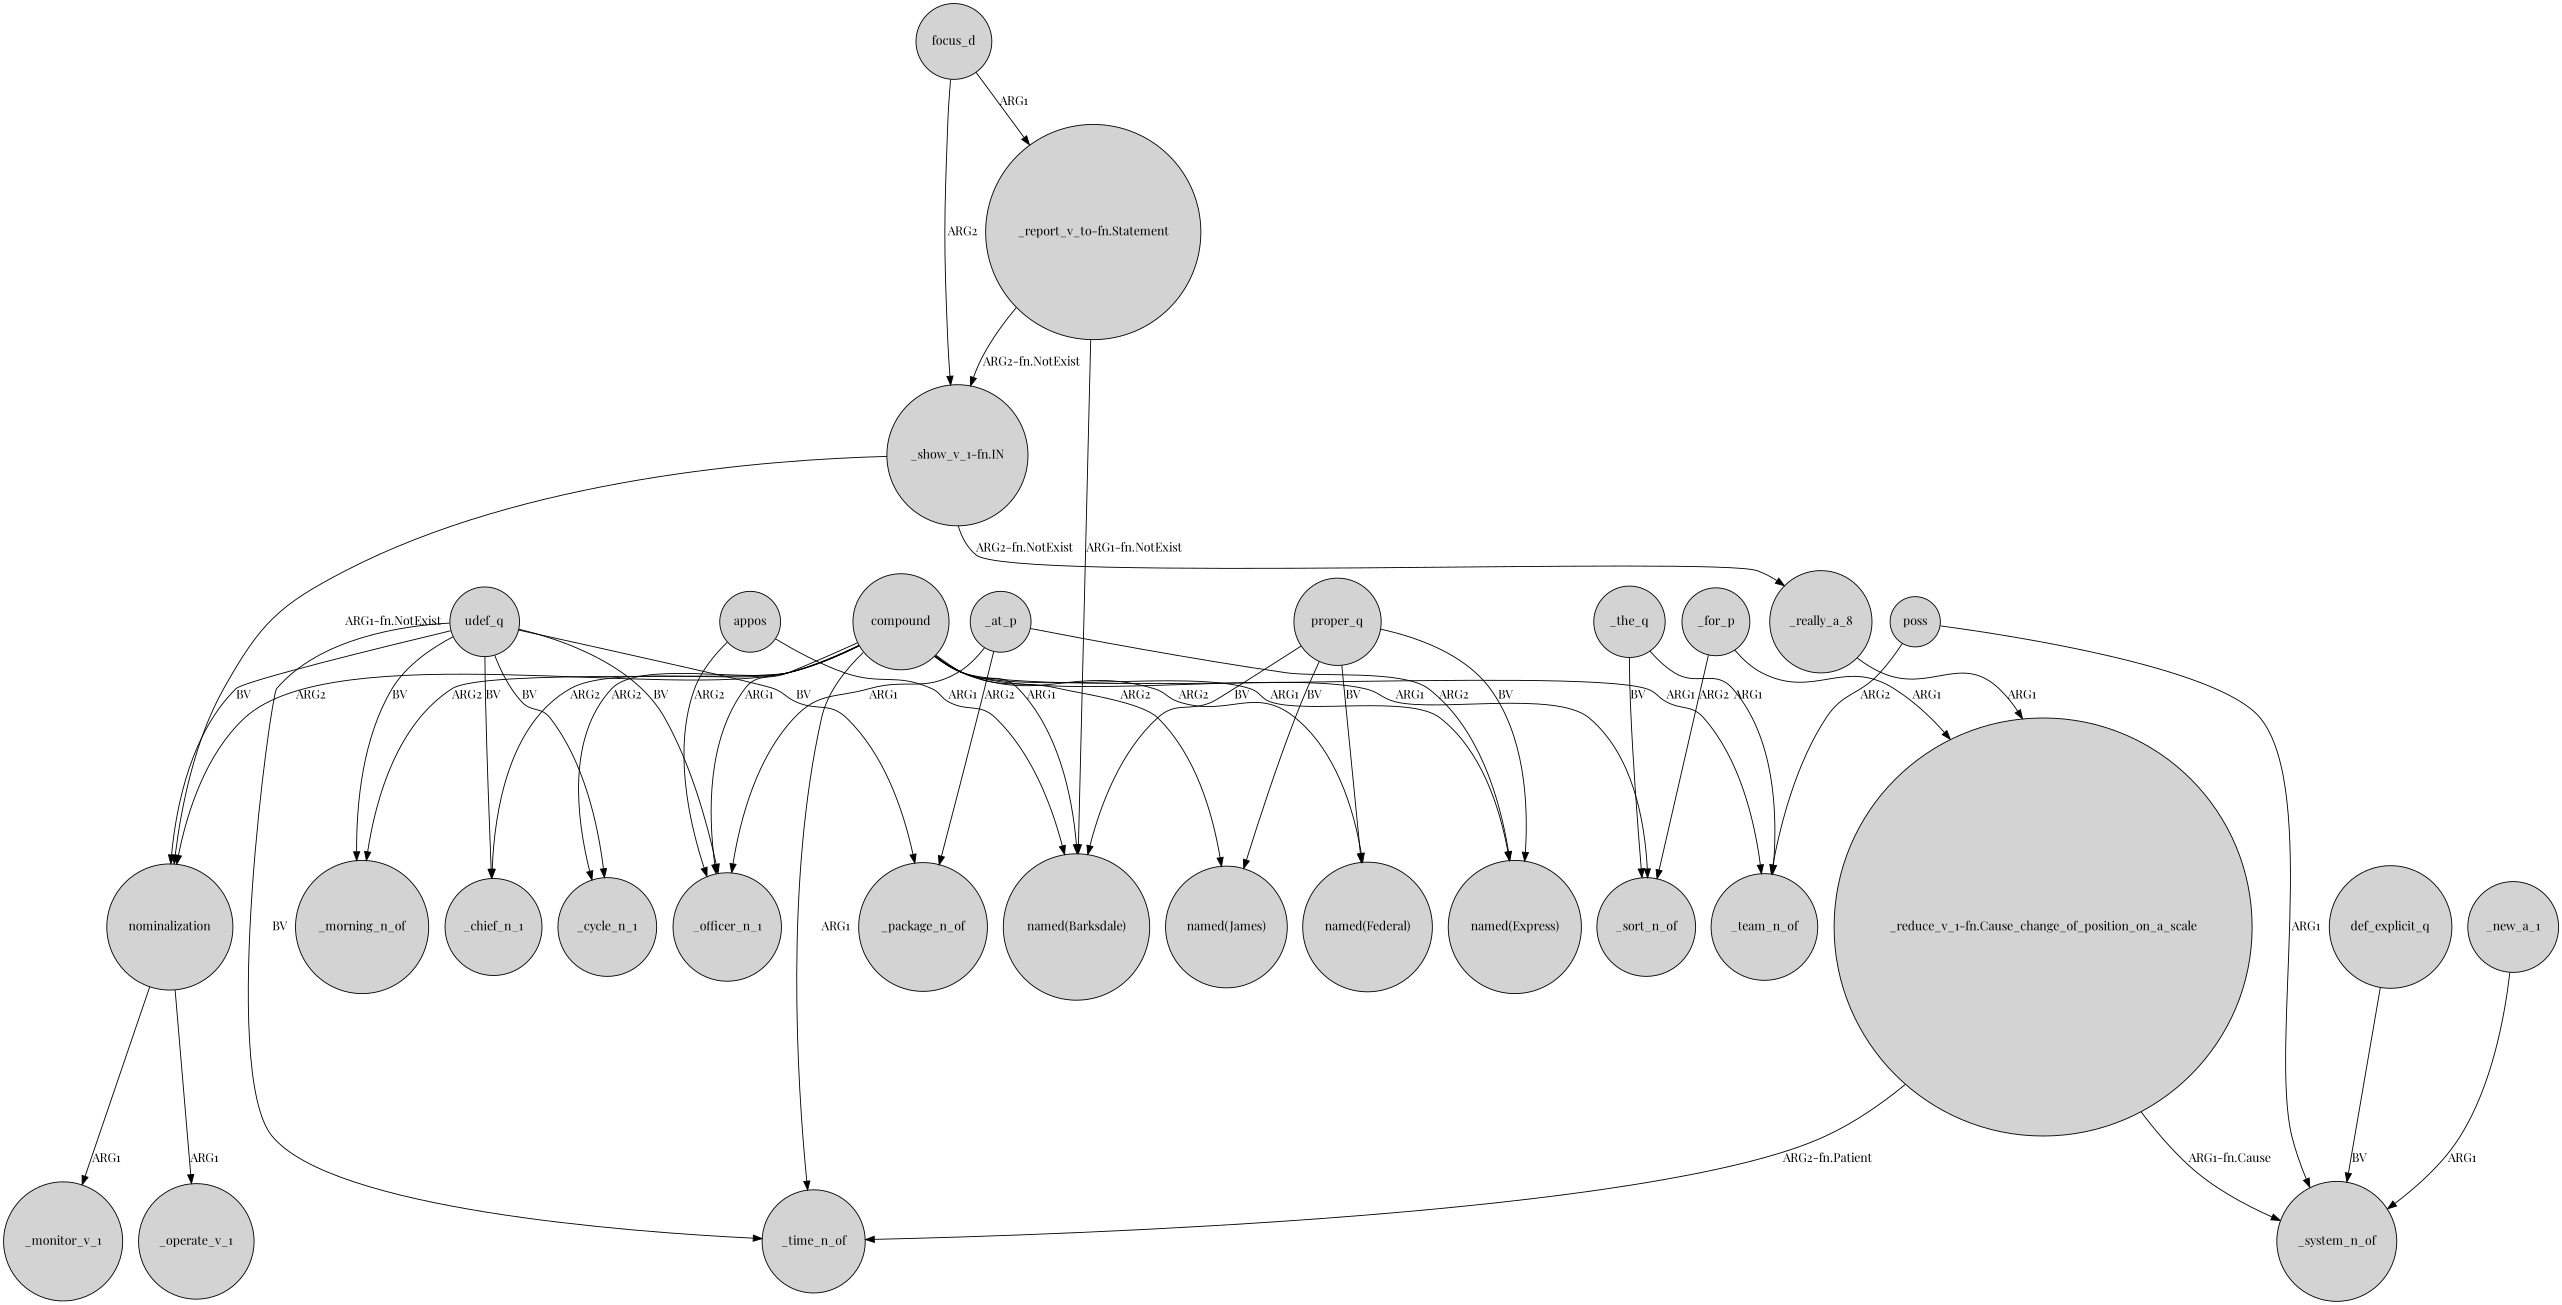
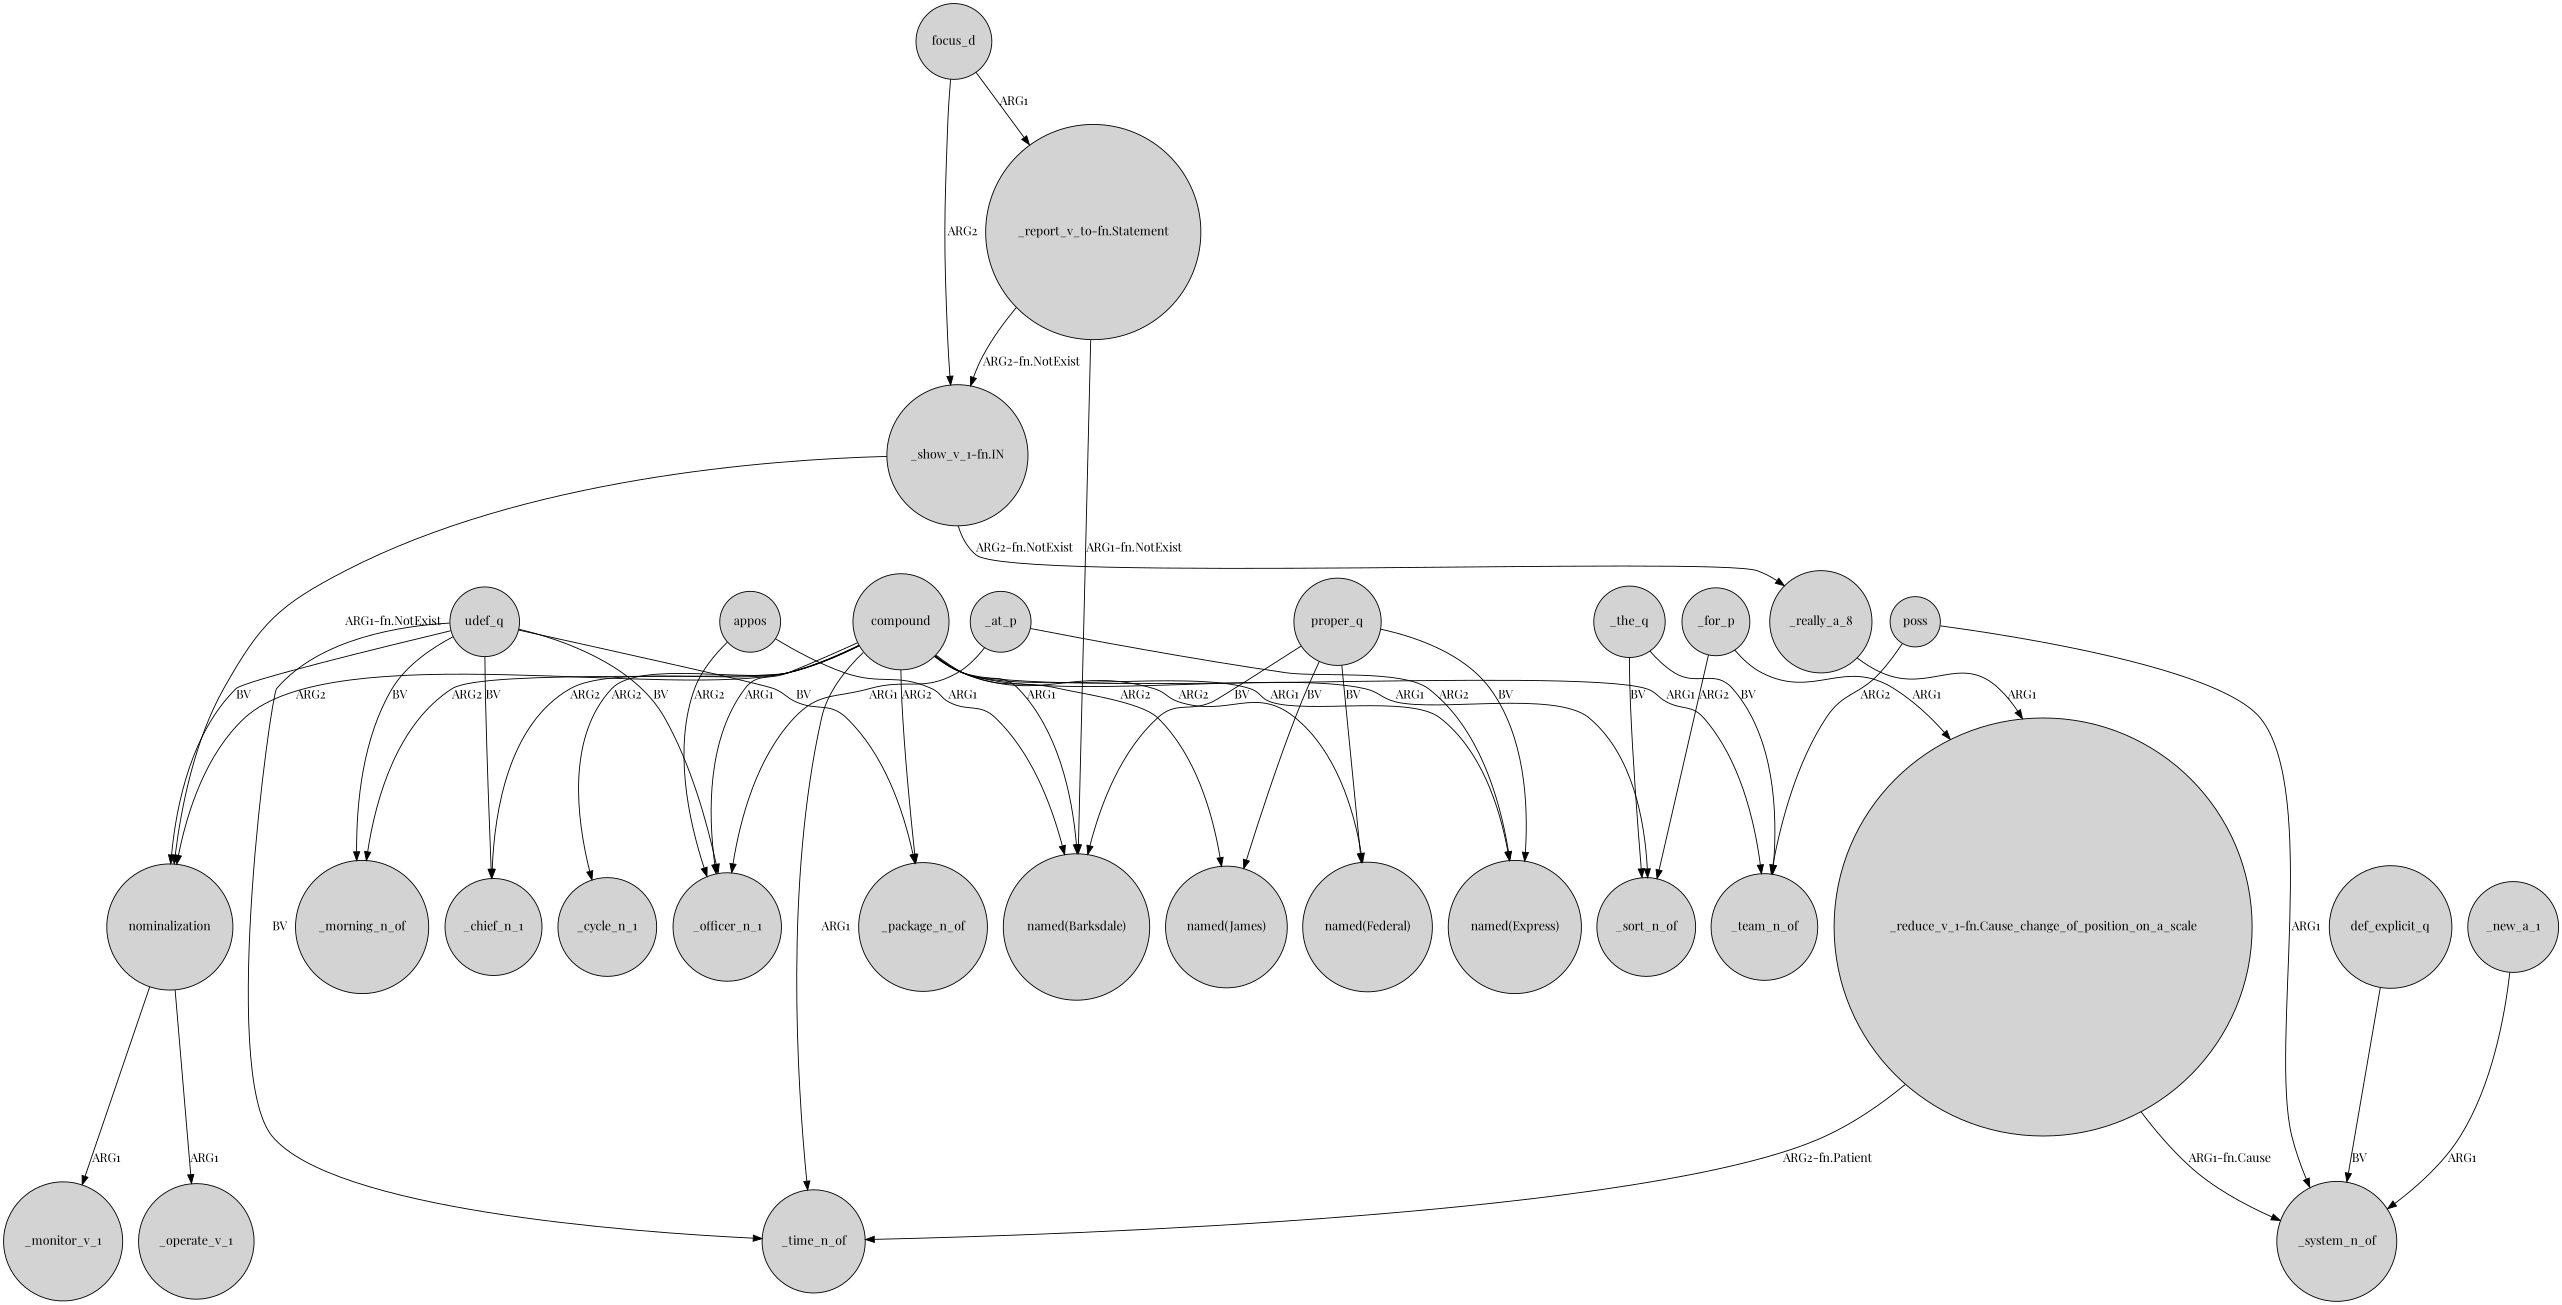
edge "_the_q" -> "_team_n_of": label "ARG1" -> "BV"
edge "udef_q" -> "_cycle_n_1": removed, label "BV"
edge "_at_p" -> "_package_n_of": now "compound" -> "_package_n_of"
